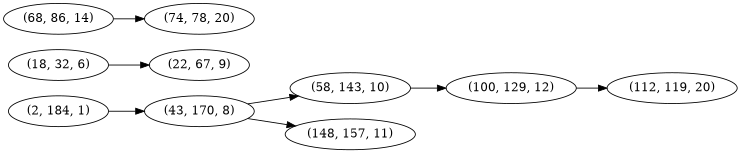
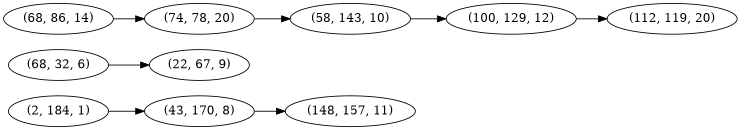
node "(18, 32, 6)": label "(18, 32, 6)" -> "(68, 32, 6)"
edge "(43, 170, 8)" -> "(58, 143, 10)": now "(74, 78, 20)" -> "(58, 143, 10)"
